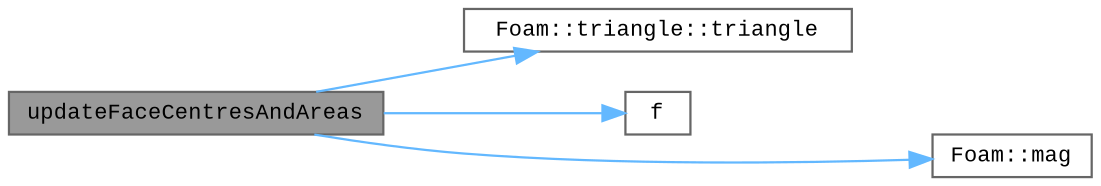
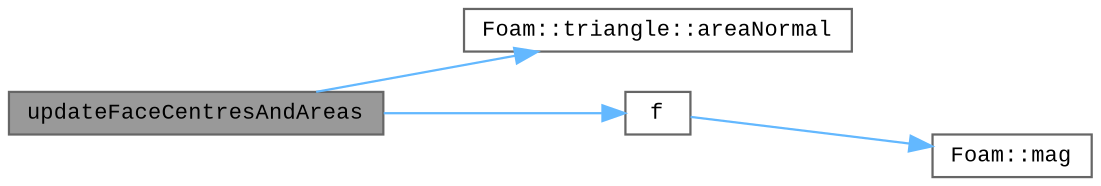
node "Foam::triangle::triangle": label "Foam::triangle::triangle" -> "Foam::triangle::areaNormal"
edge "updateFaceCentresAndAreas" -> "Foam::mag": now "f" -> "Foam::mag"
